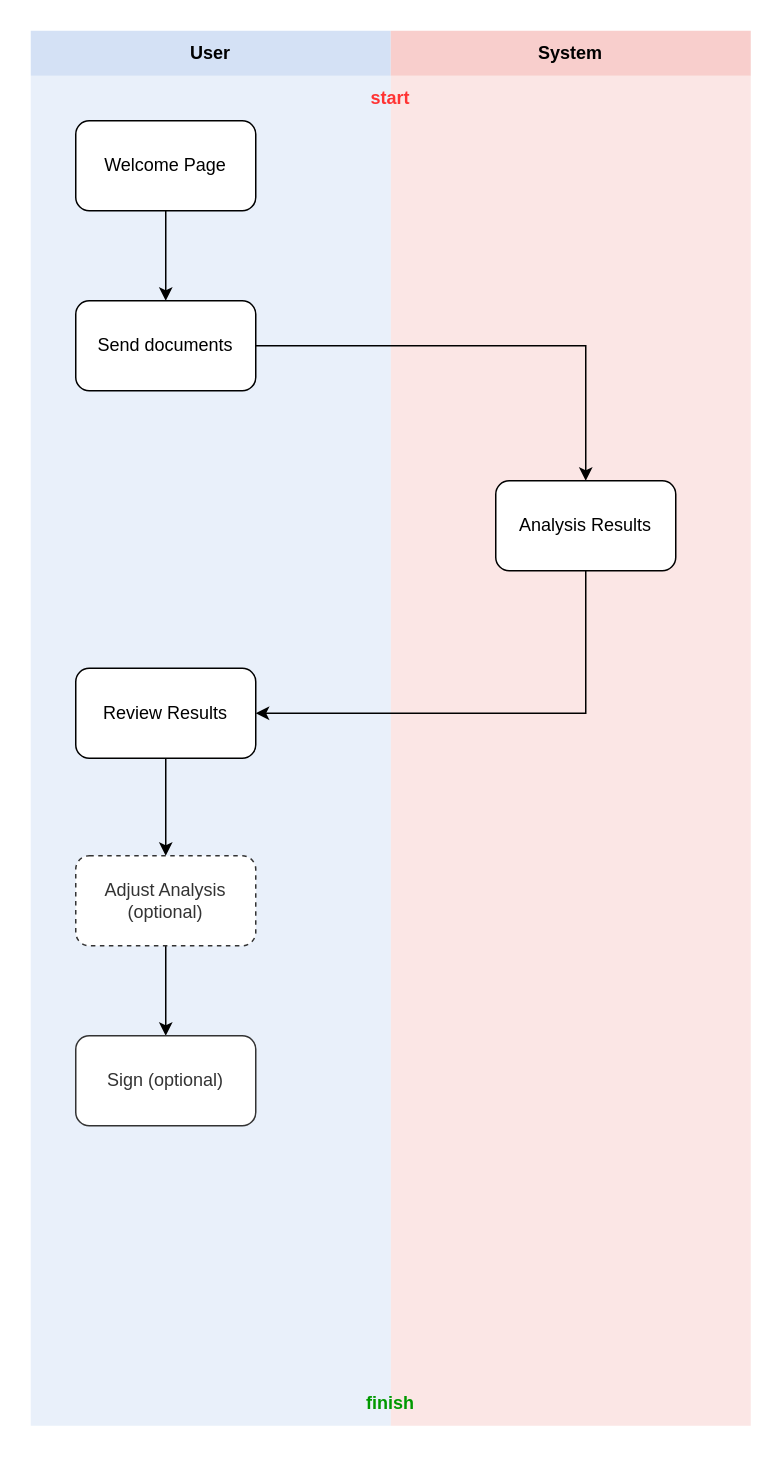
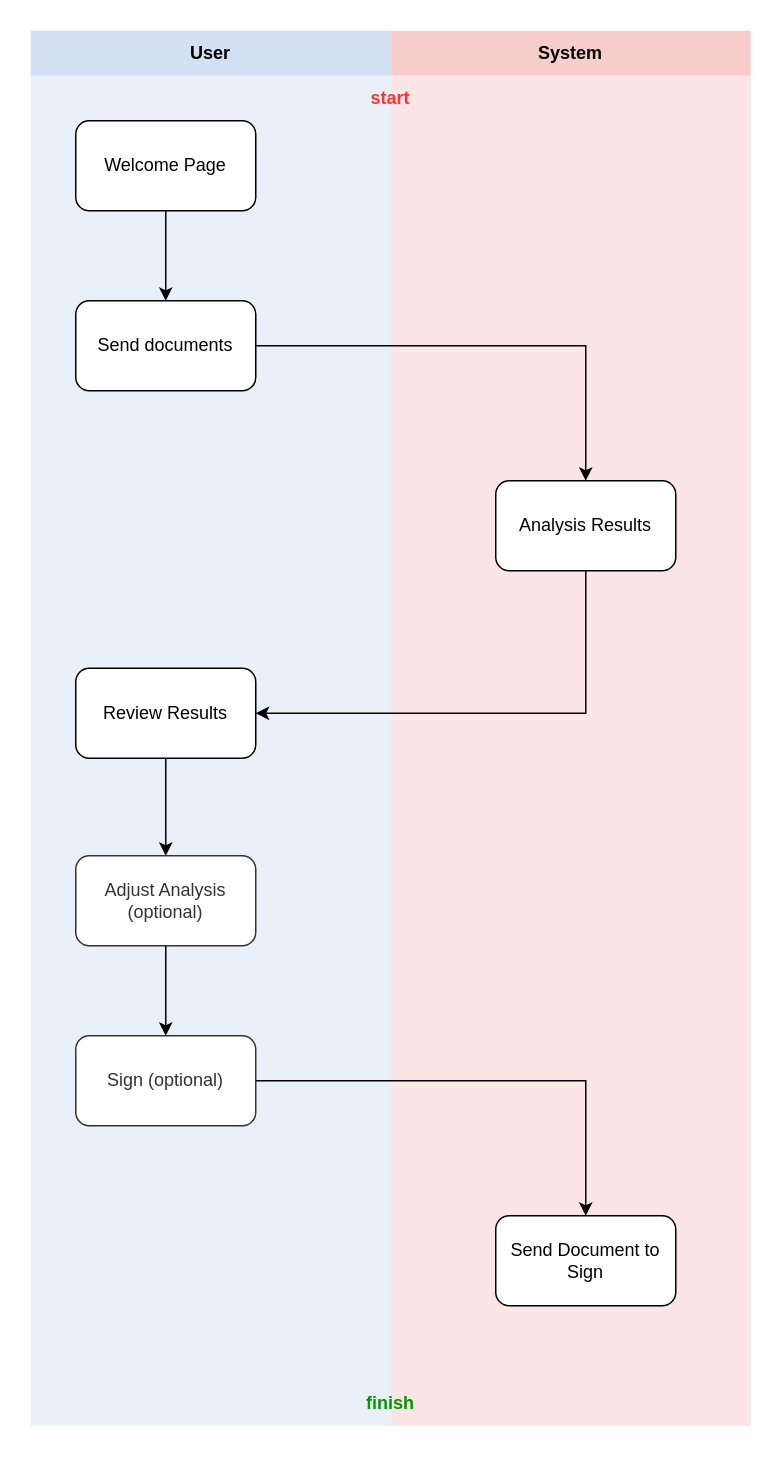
node "Adjust Analysis (optional)": style dashed -> solid
edge "Sign (optional)" -> "Send Document to Sign": added
node "Send Document to Sign": added
